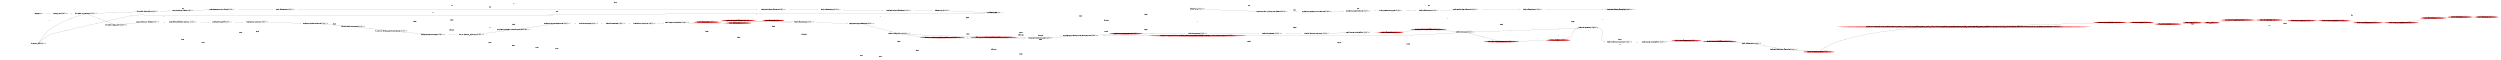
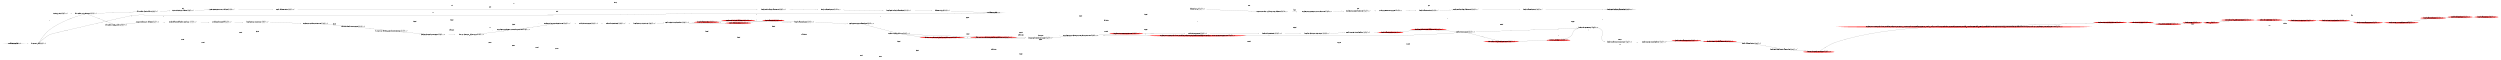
node "testRejoinGroup['0', '0', '1']": removed
node "testMetadataRefreshDuringRebalance['0', '1', '0']": added
